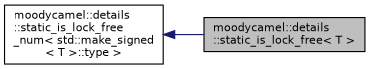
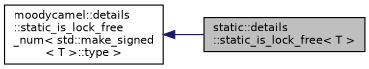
node "moodycamel::details ::static_is_lock_free< T >": label "moodycamel::details ::static_is_lock_free< T >" -> "static::details ::static_is_lock_free< T >"
